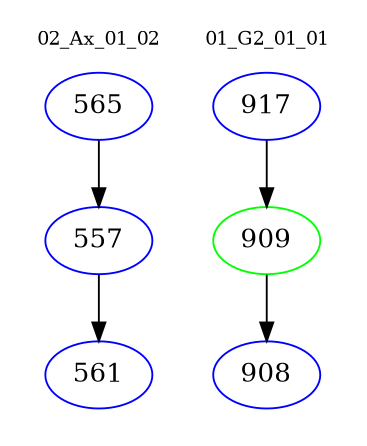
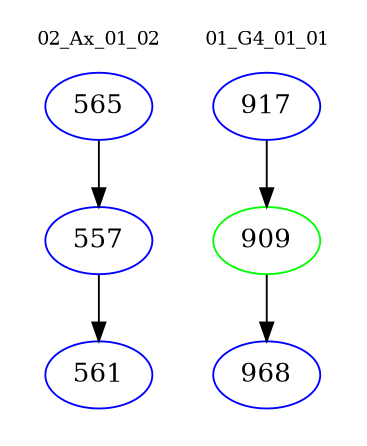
cluster "01_G2_01_01": label "01_G2_01_01" -> "01_G4_01_01"
node "908": label "908" -> "968"
